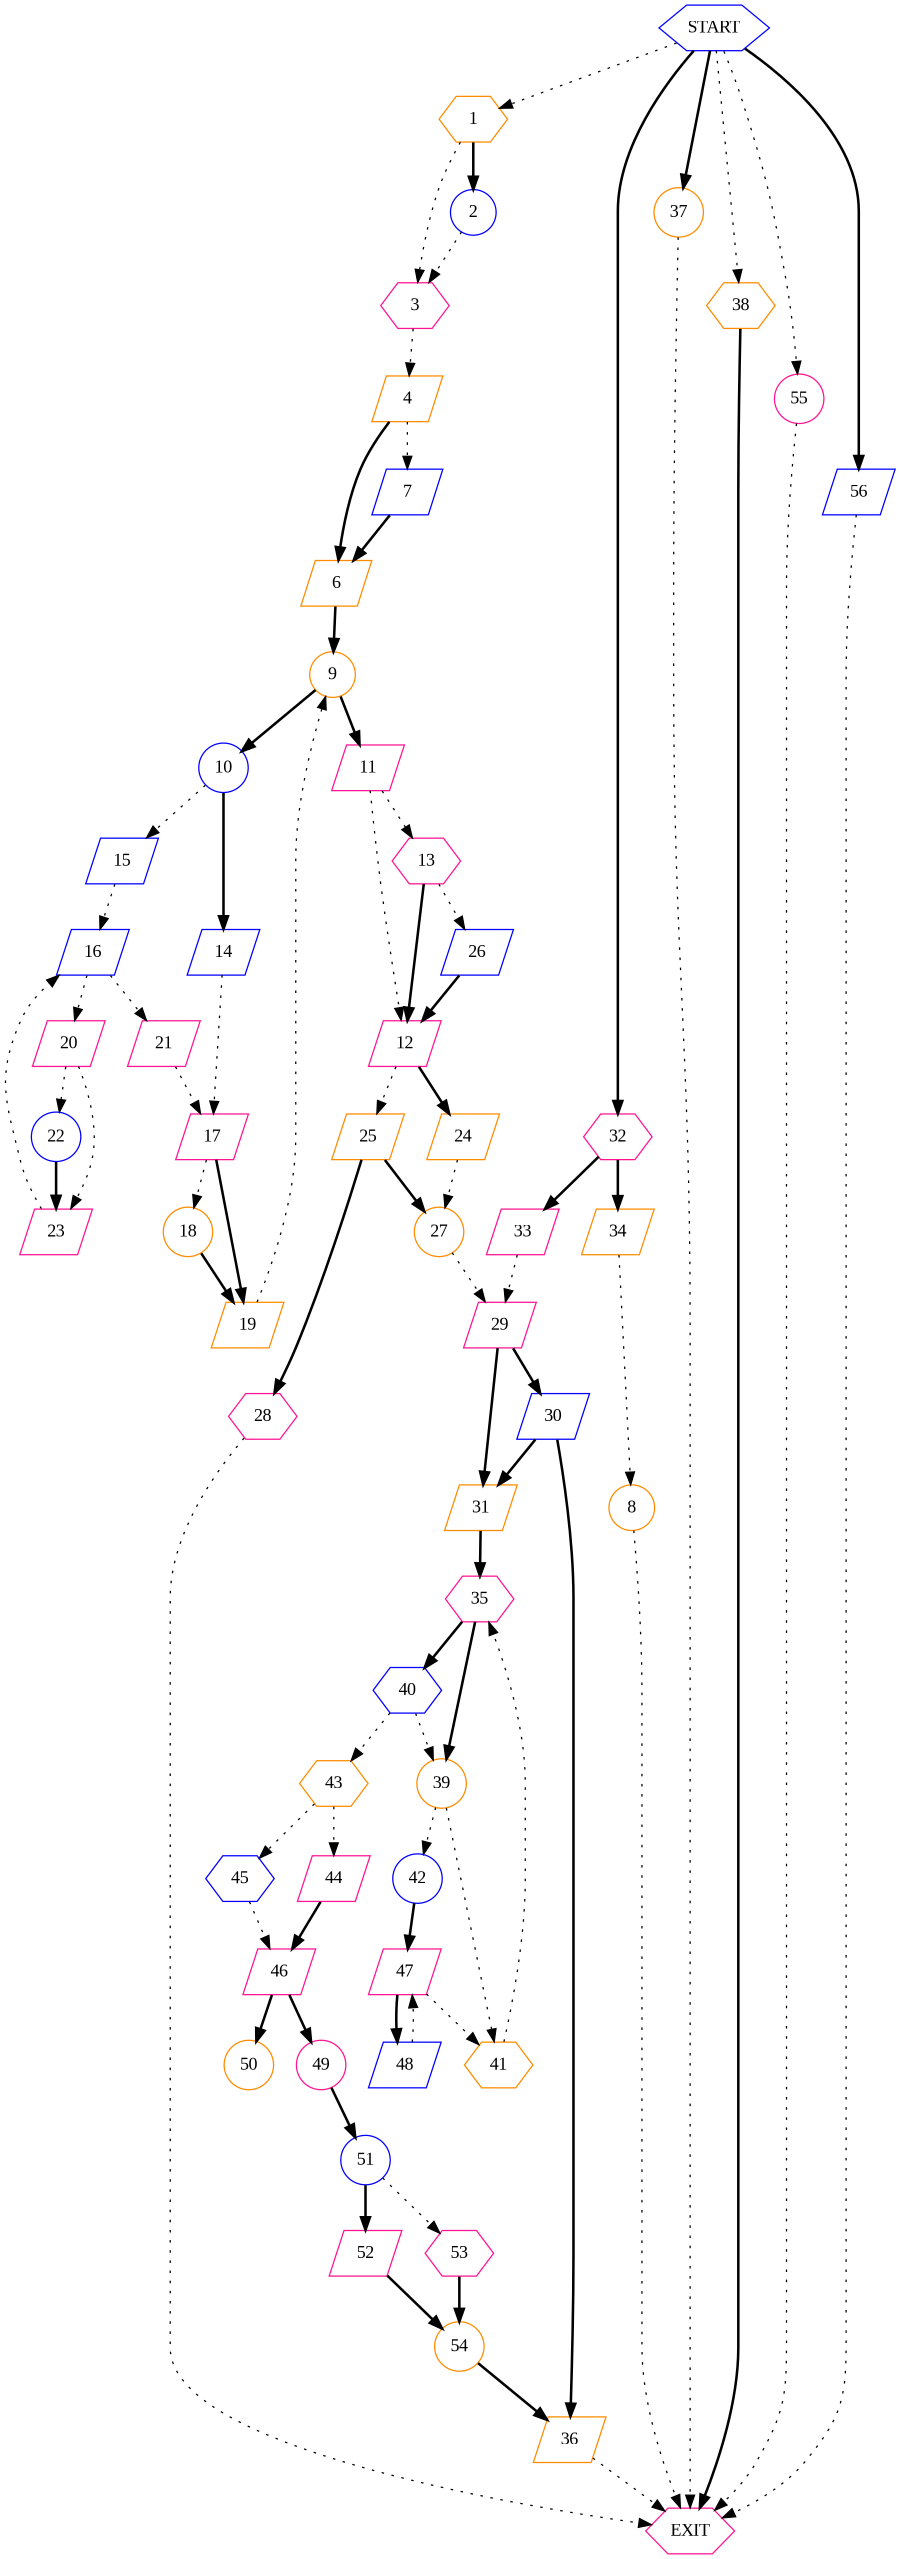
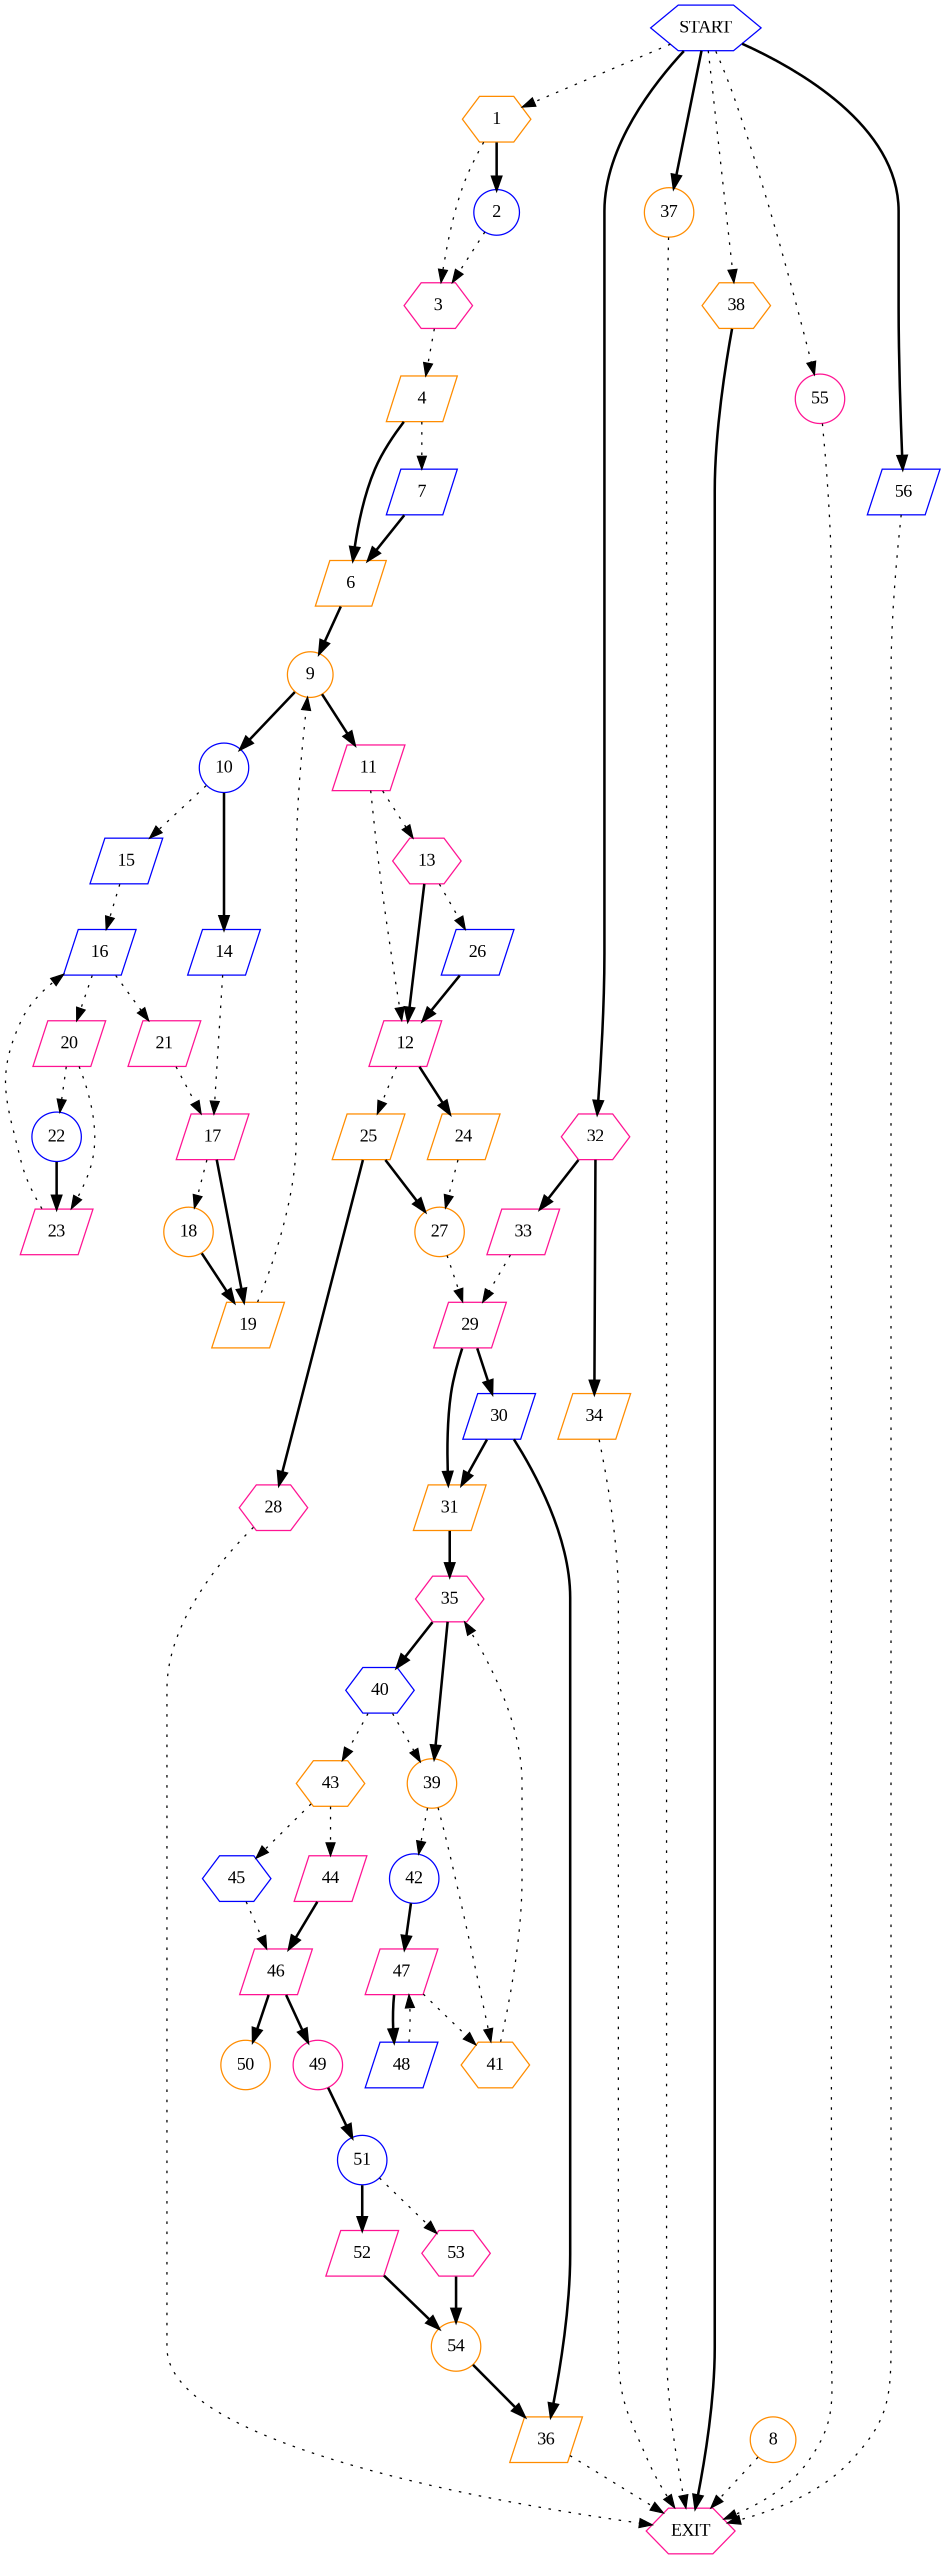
edge "34" -> "8": now "34" -> "EXIT"
